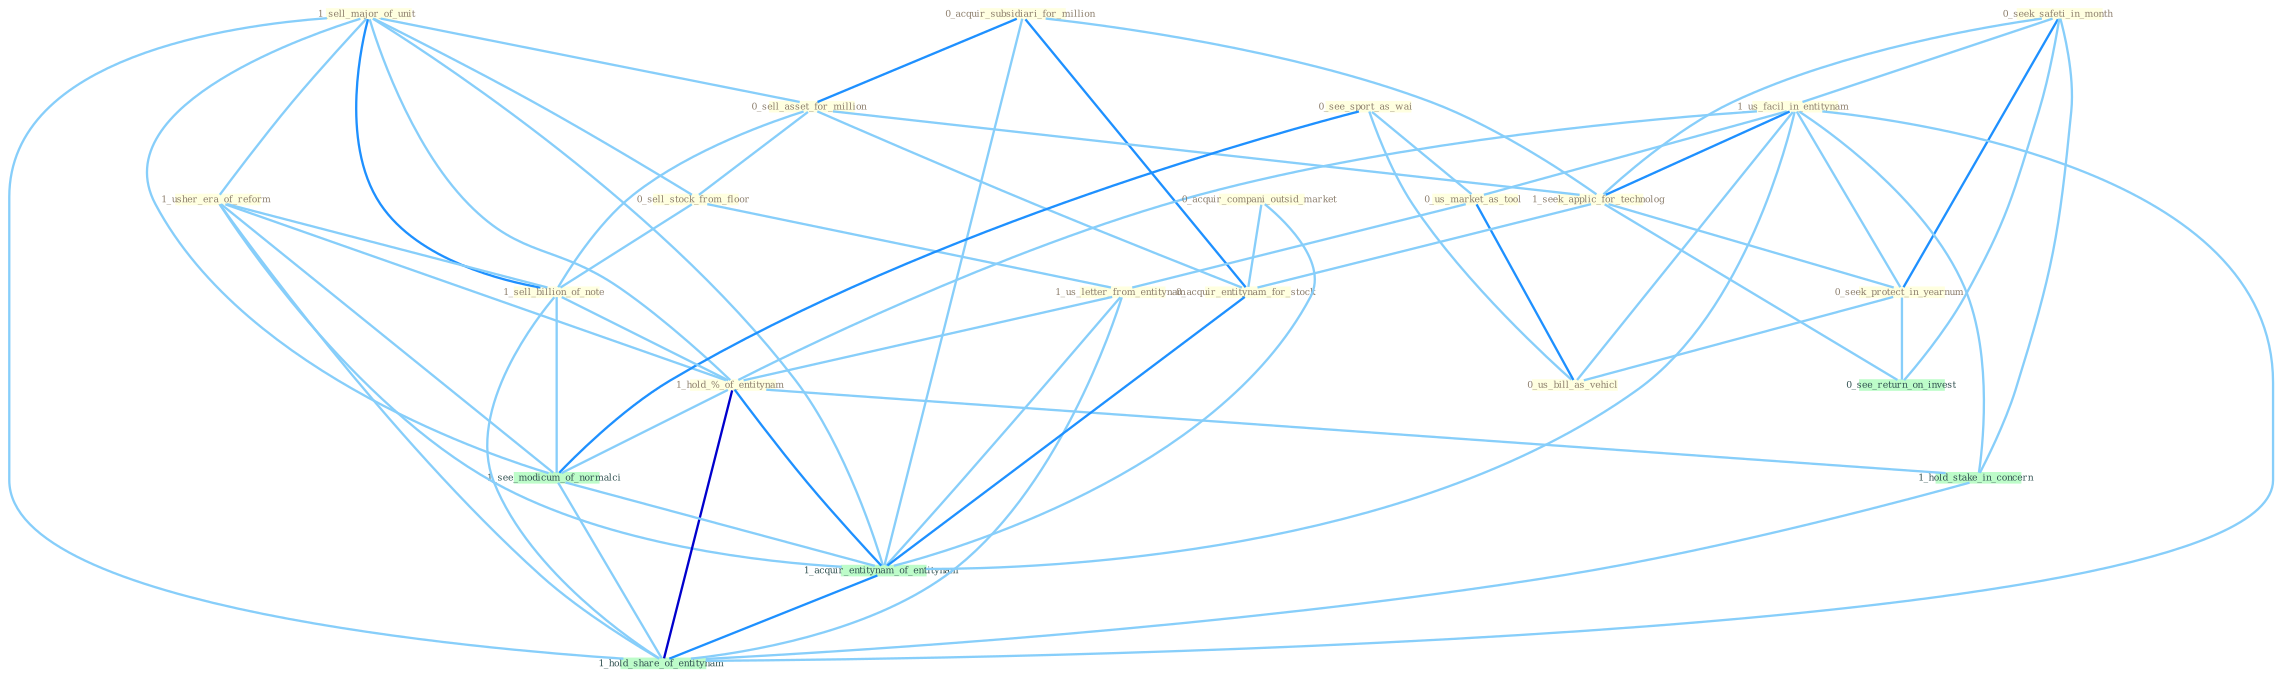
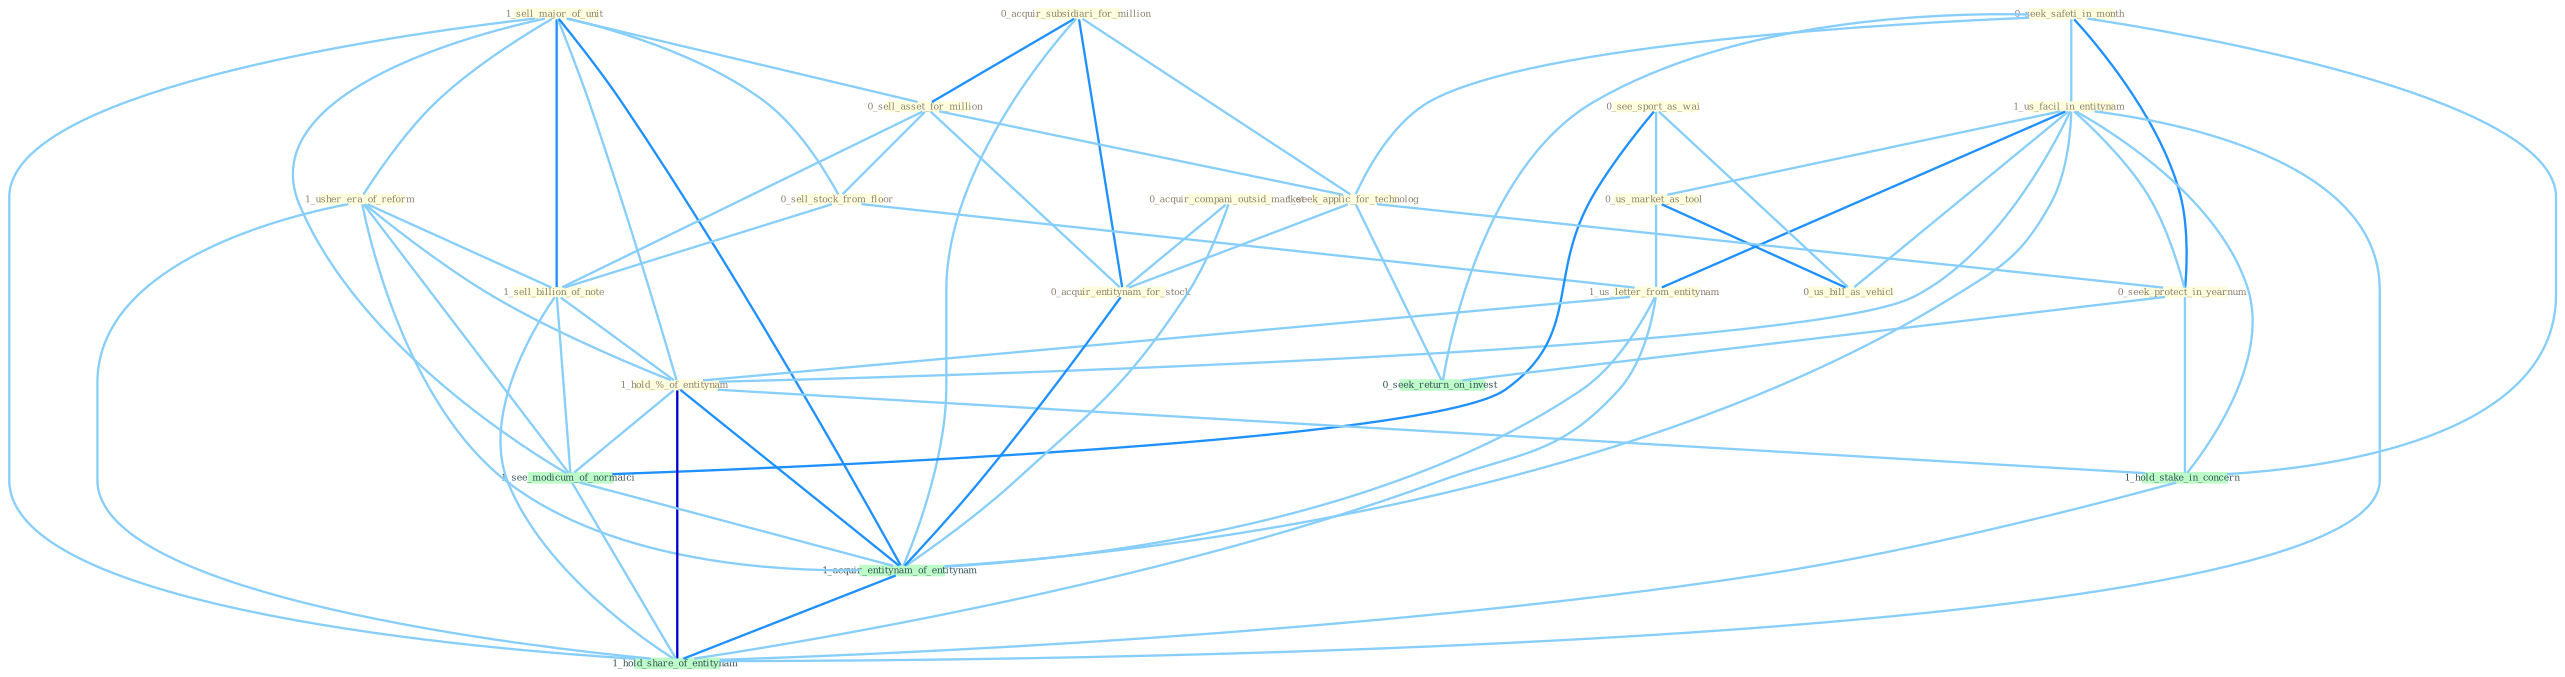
edge "1_us_facil_in_entitynam" -- "1_seek_applic_for_technolog": now "1_us_facil_in_entitynam" -- "1_us_letter_from_entitynam"
edge "1_sell_major_of_unit" -- "1_acquir_entitynam_of_entitynam": color #87cefa -> #1e90ff
edge "0_seek_protect_in_yearnum" -- "0_us_bill_as_vehicl": now "0_seek_protect_in_yearnum" -- "1_hold_stake_in_concern"
node "0_see_return_on_invest": label "0_see_return_on_invest" -> "0_seek_return_on_invest"
